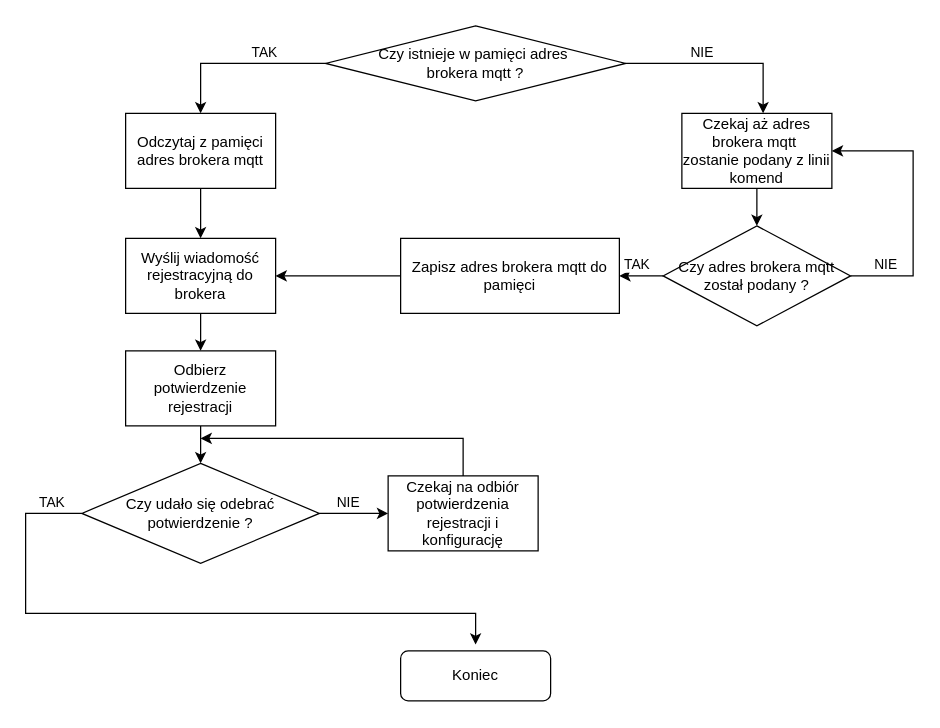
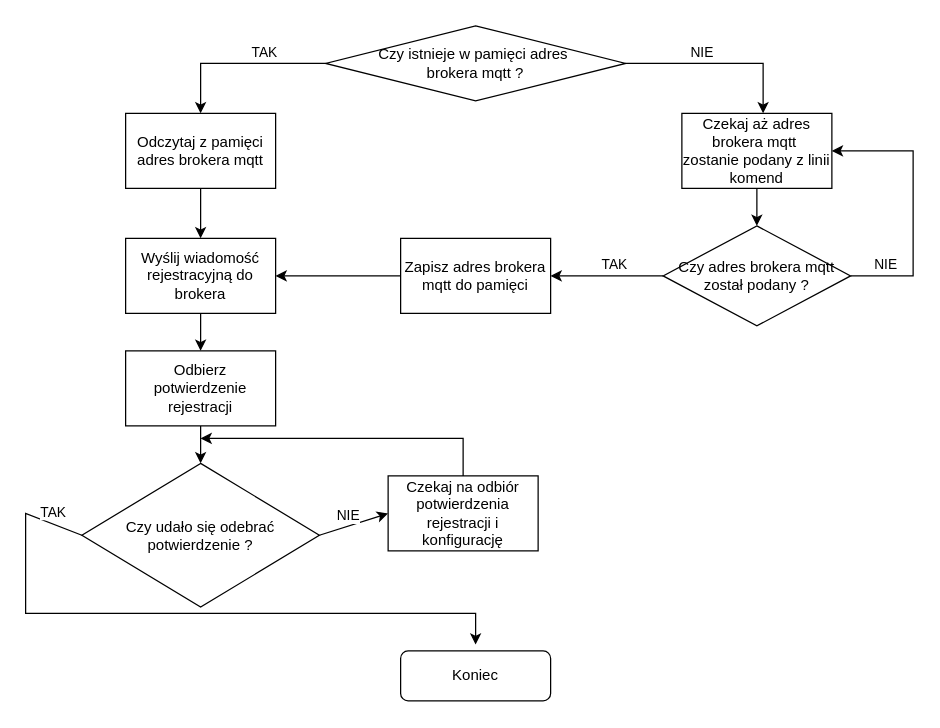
node "Zapisz adres brokera mqtt do pamięci": size 219x75 -> 150x75
node "Czy udało się odebrać potwierdzenie ?": size 238x100 -> 238x144
